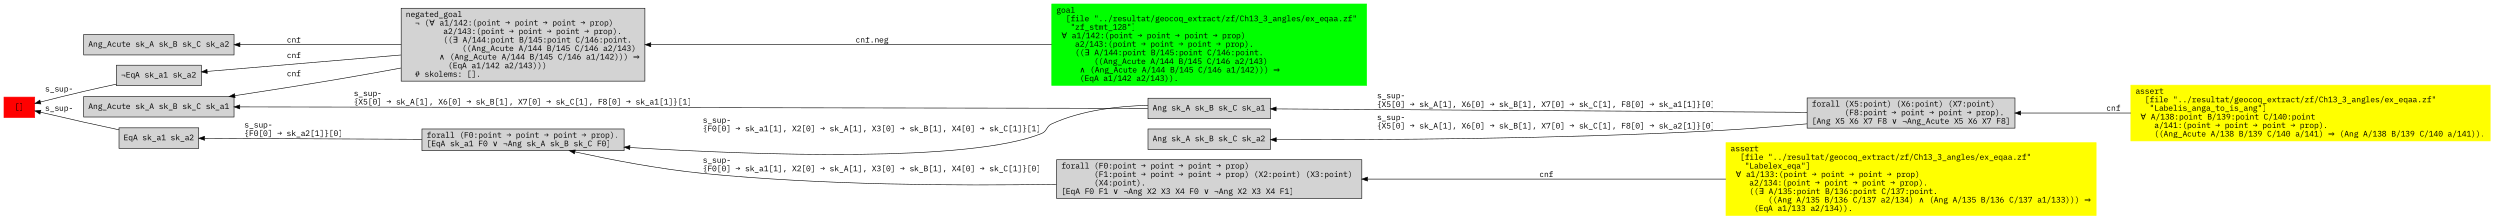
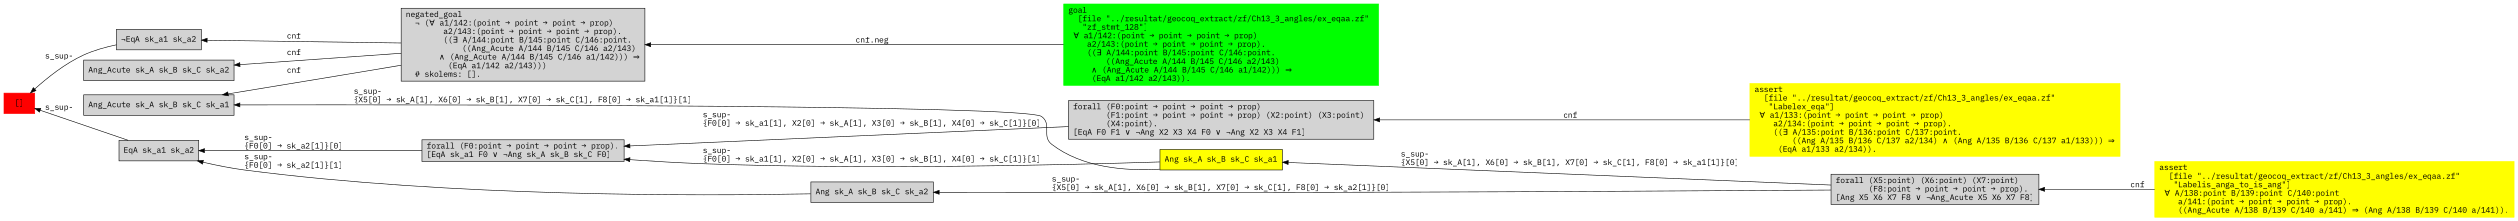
node "Ang sk_A sk_B sk_C sk_a1": fillcolor lightgrey -> yellow
edge "Ang sk_A sk_B sk_C sk_a2" -> "EqA sk_a1 sk_a2": added, label "s_sup- {F0[0] → sk_a2[1]}[1]"
